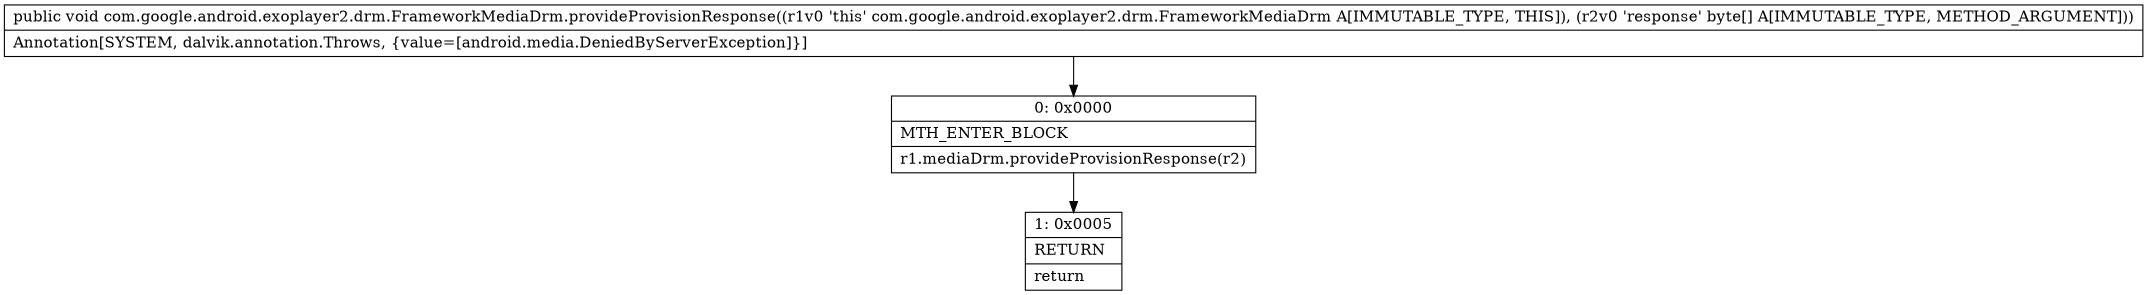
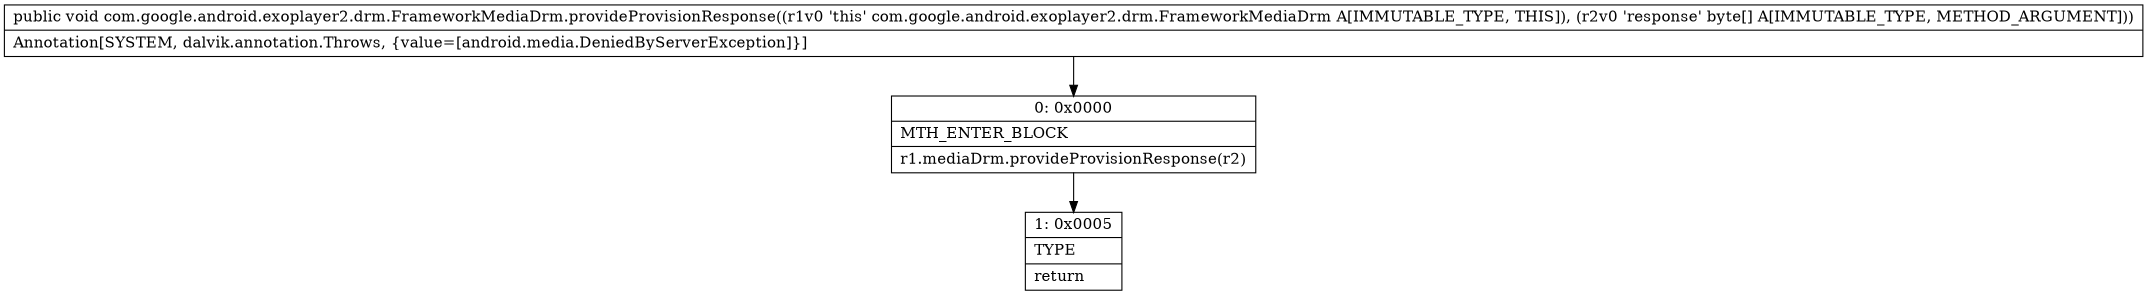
node "1: 0x0005": text "RETURN" -> "TYPE"
